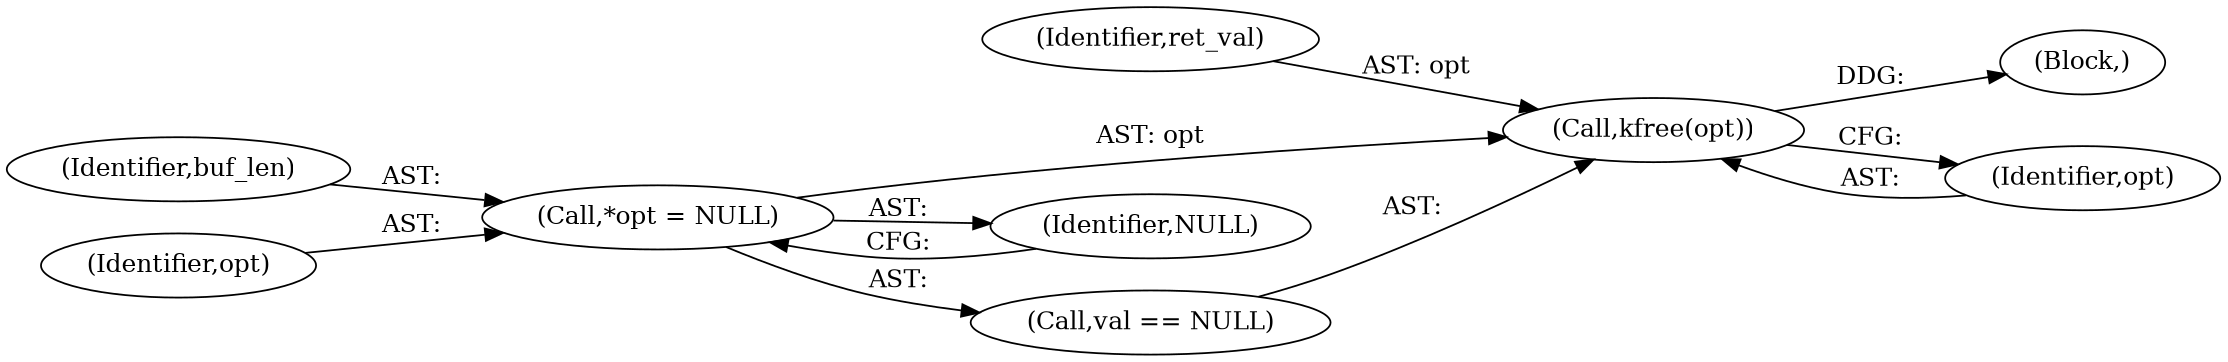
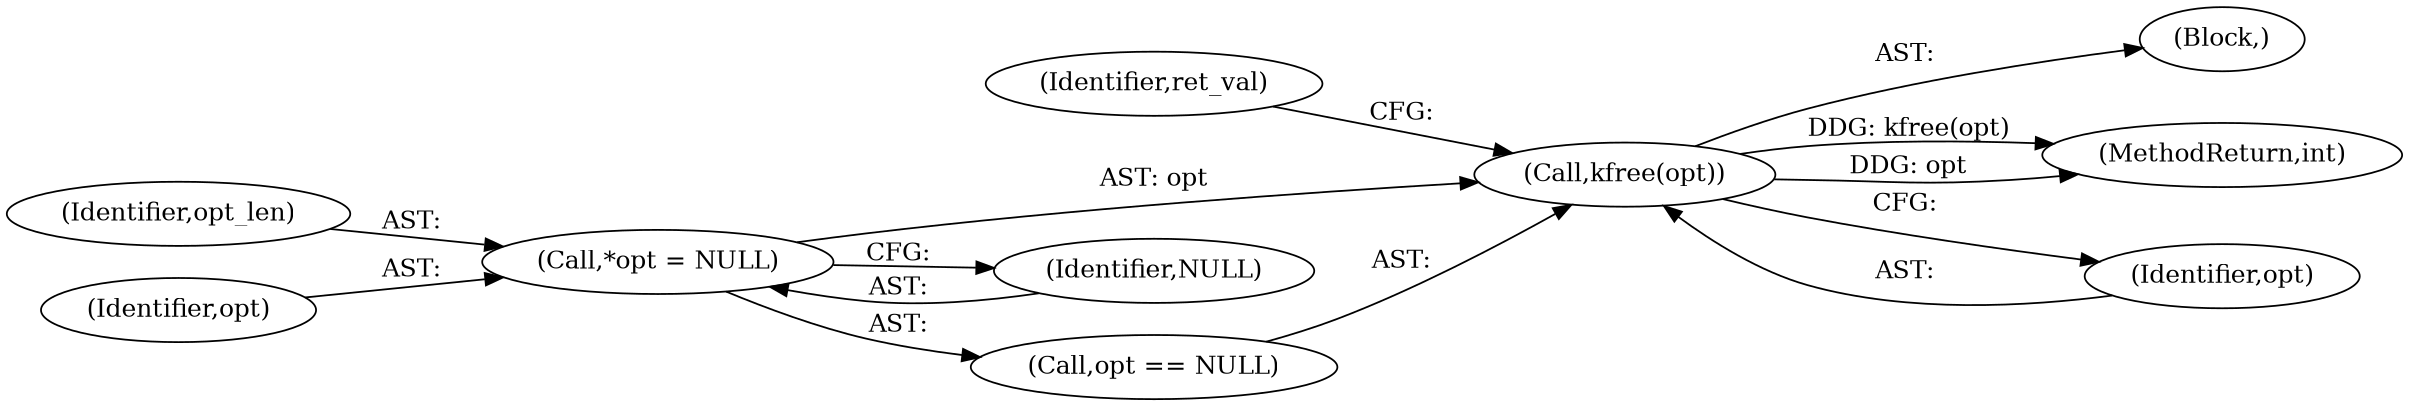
edge "(Identifier,ret_val)" -> "(Call,kfree(opt))": label "AST: opt" -> "CFG: "
edge "(Call,kfree(opt))" -> "(Block,)": label "DDG: " -> "AST: "
node "(MethodReturn,int)": added
node "(Identifier,buf_len)": label "(Identifier,buf_len)" -> "(Identifier,opt_len)"
edge "(Call,*opt = NULL)" -> "(Identifier,NULL)": label "AST: " -> "CFG: "
edge "(Identifier,NULL)" -> "(Call,*opt = NULL)": label "CFG: " -> "AST: "
node "(Call,val == NULL)": label "(Call,val == NULL)" -> "(Call,opt == NULL)"
